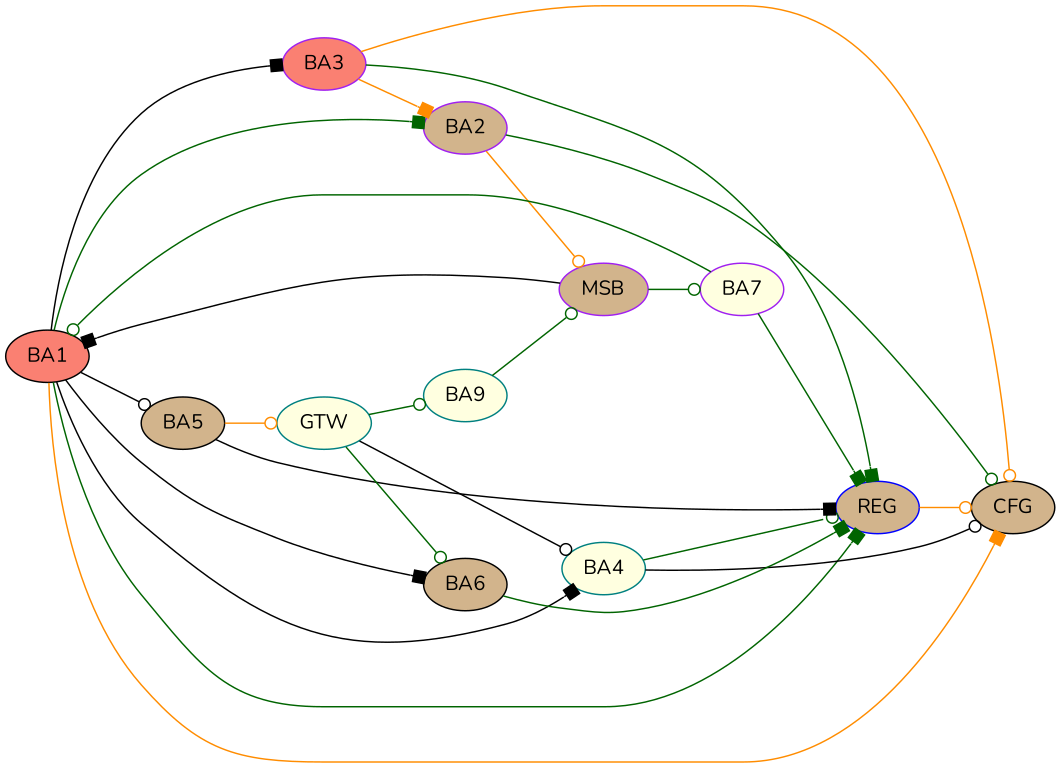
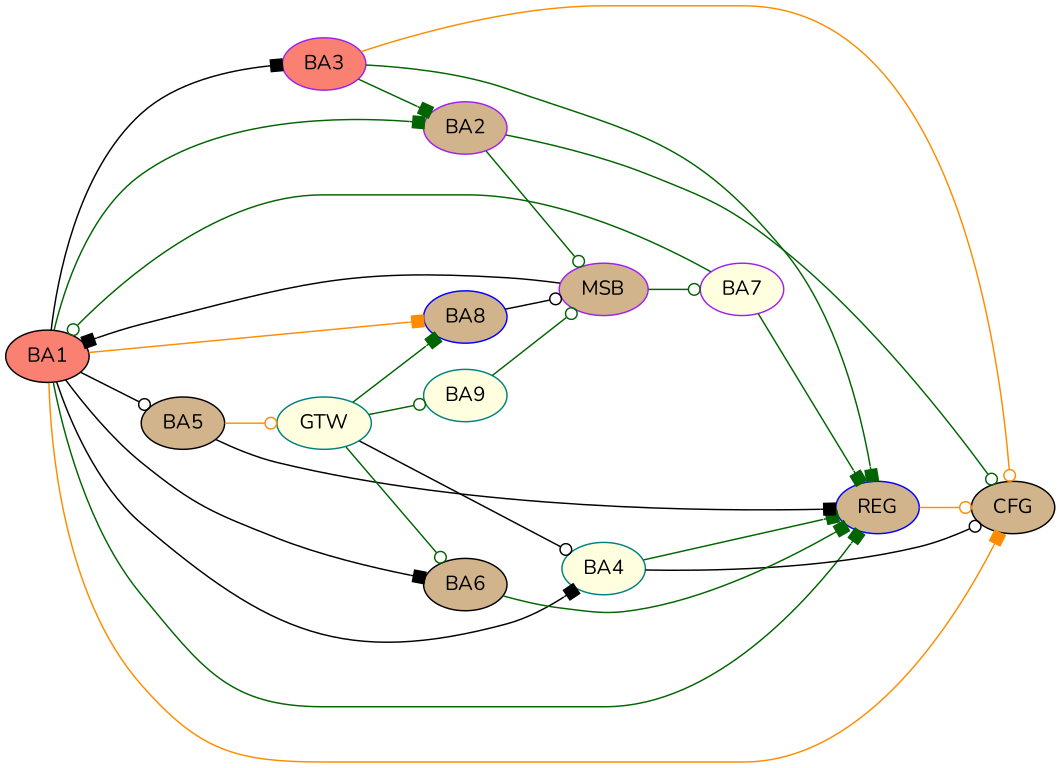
edge "BA3" -> "BA2": color darkorange -> darkgreen
edge "BA2" -> "MSB": color darkorange -> darkgreen
node "BA8": added
edge "BA4" -> "REG": arrowhead odot -> box
